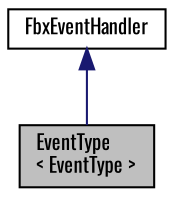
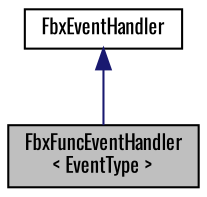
node "EventType < EventType >": label "EventType < EventType >" -> "FbxFuncEventHandler < EventType >"
